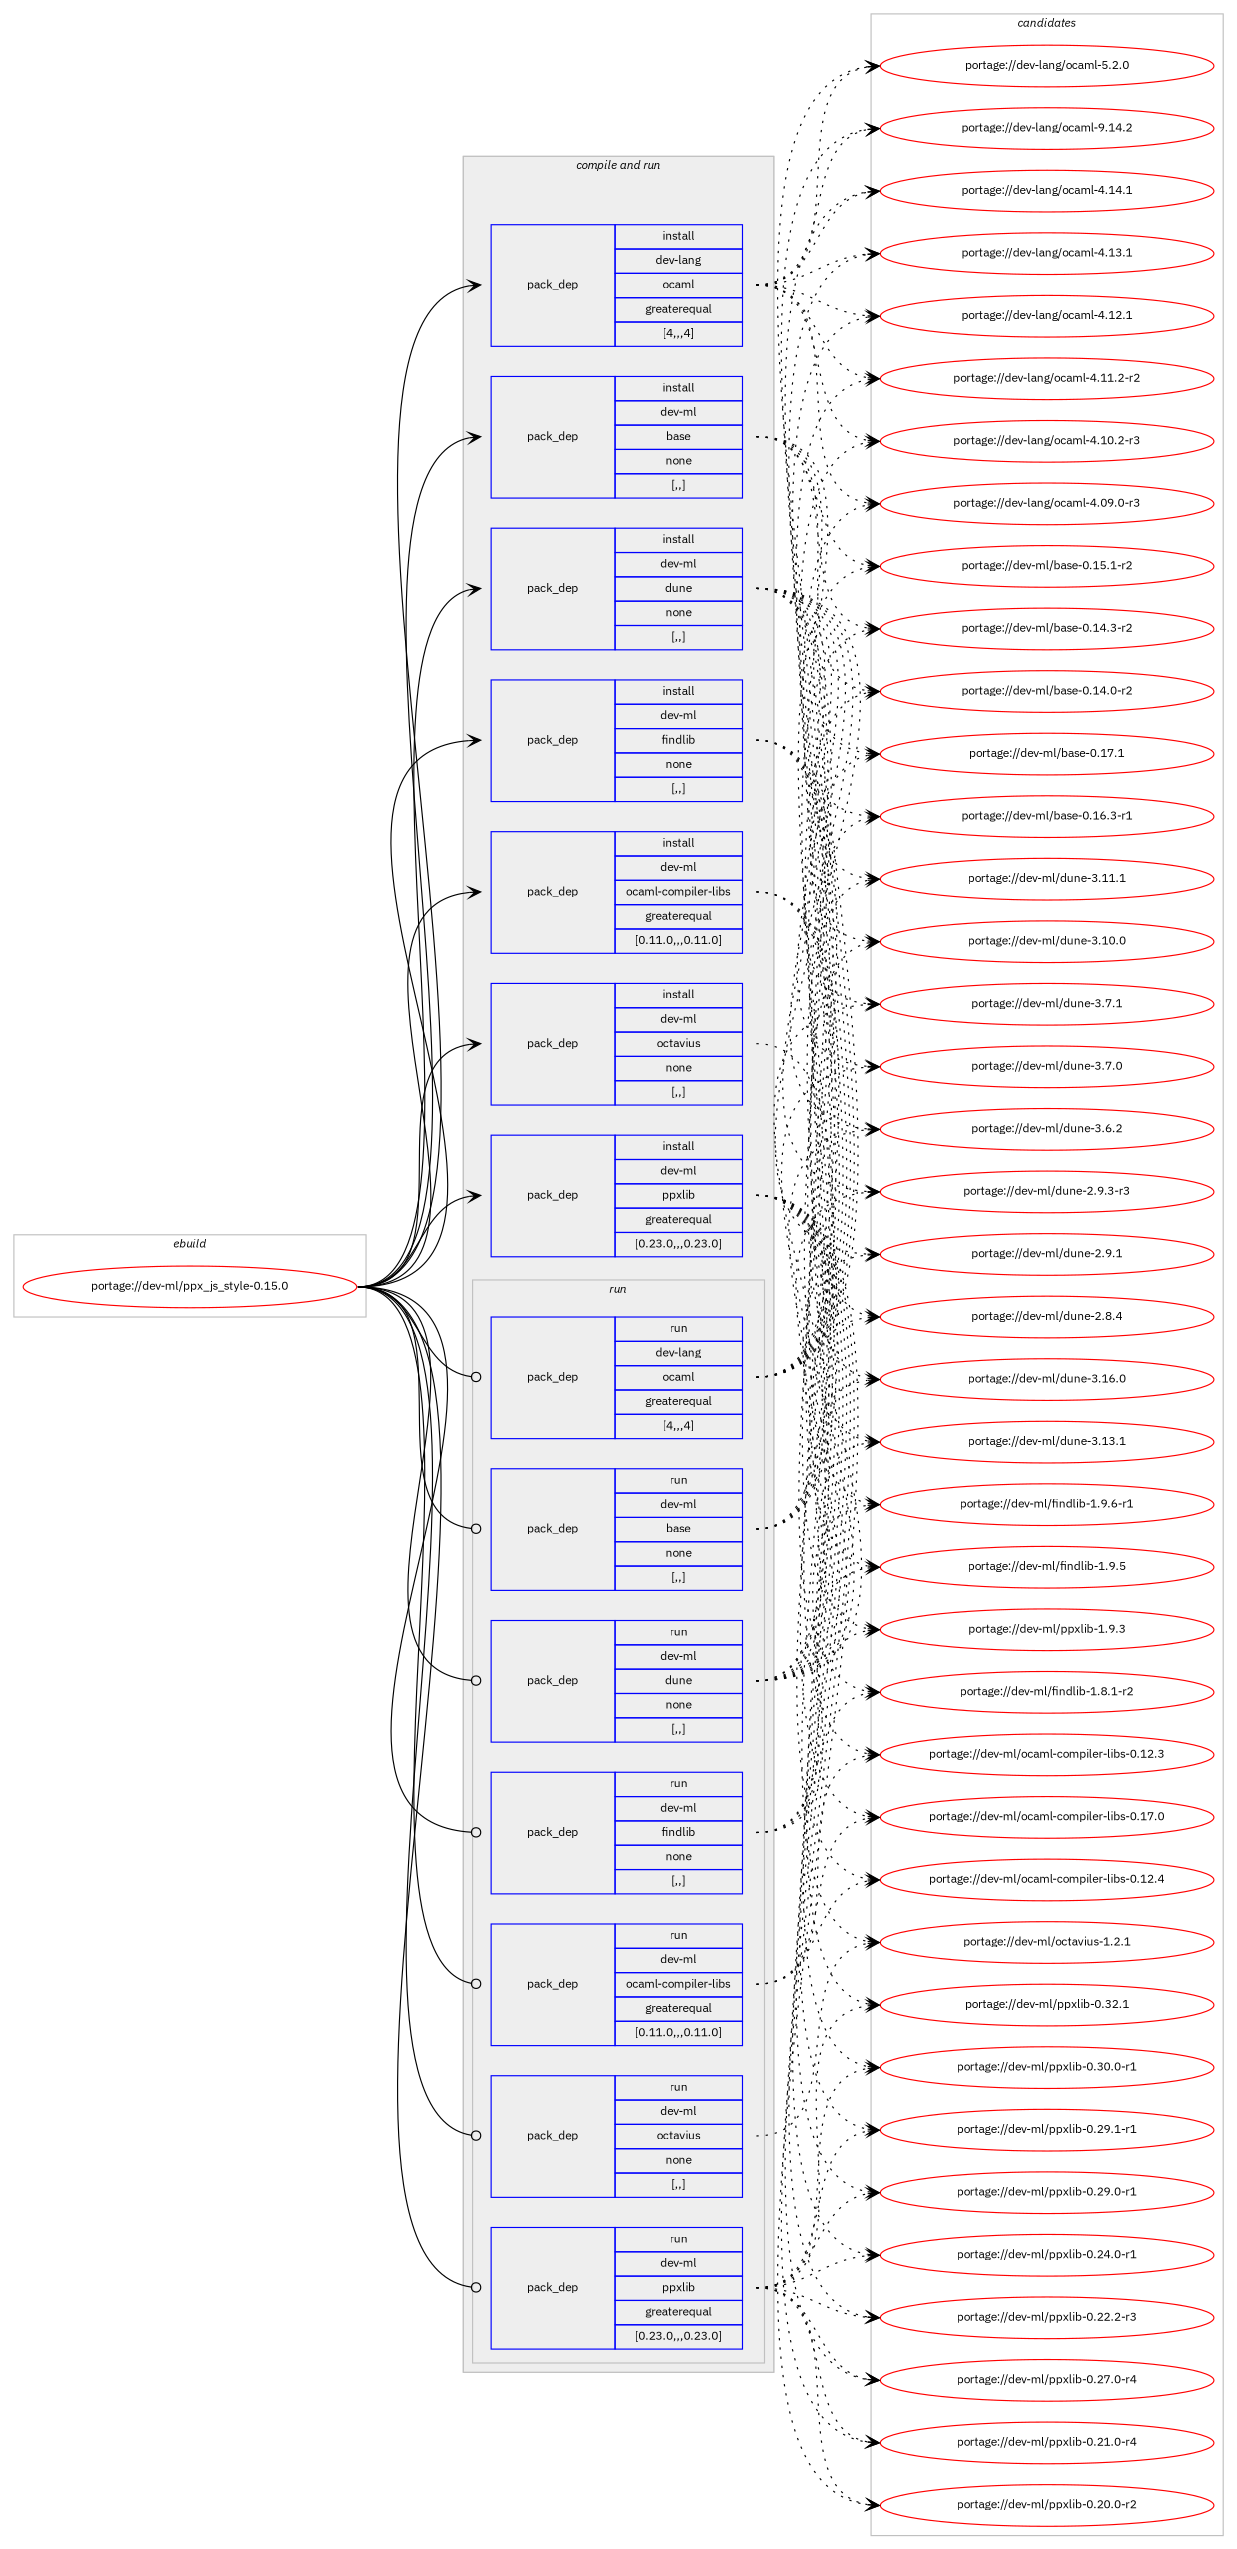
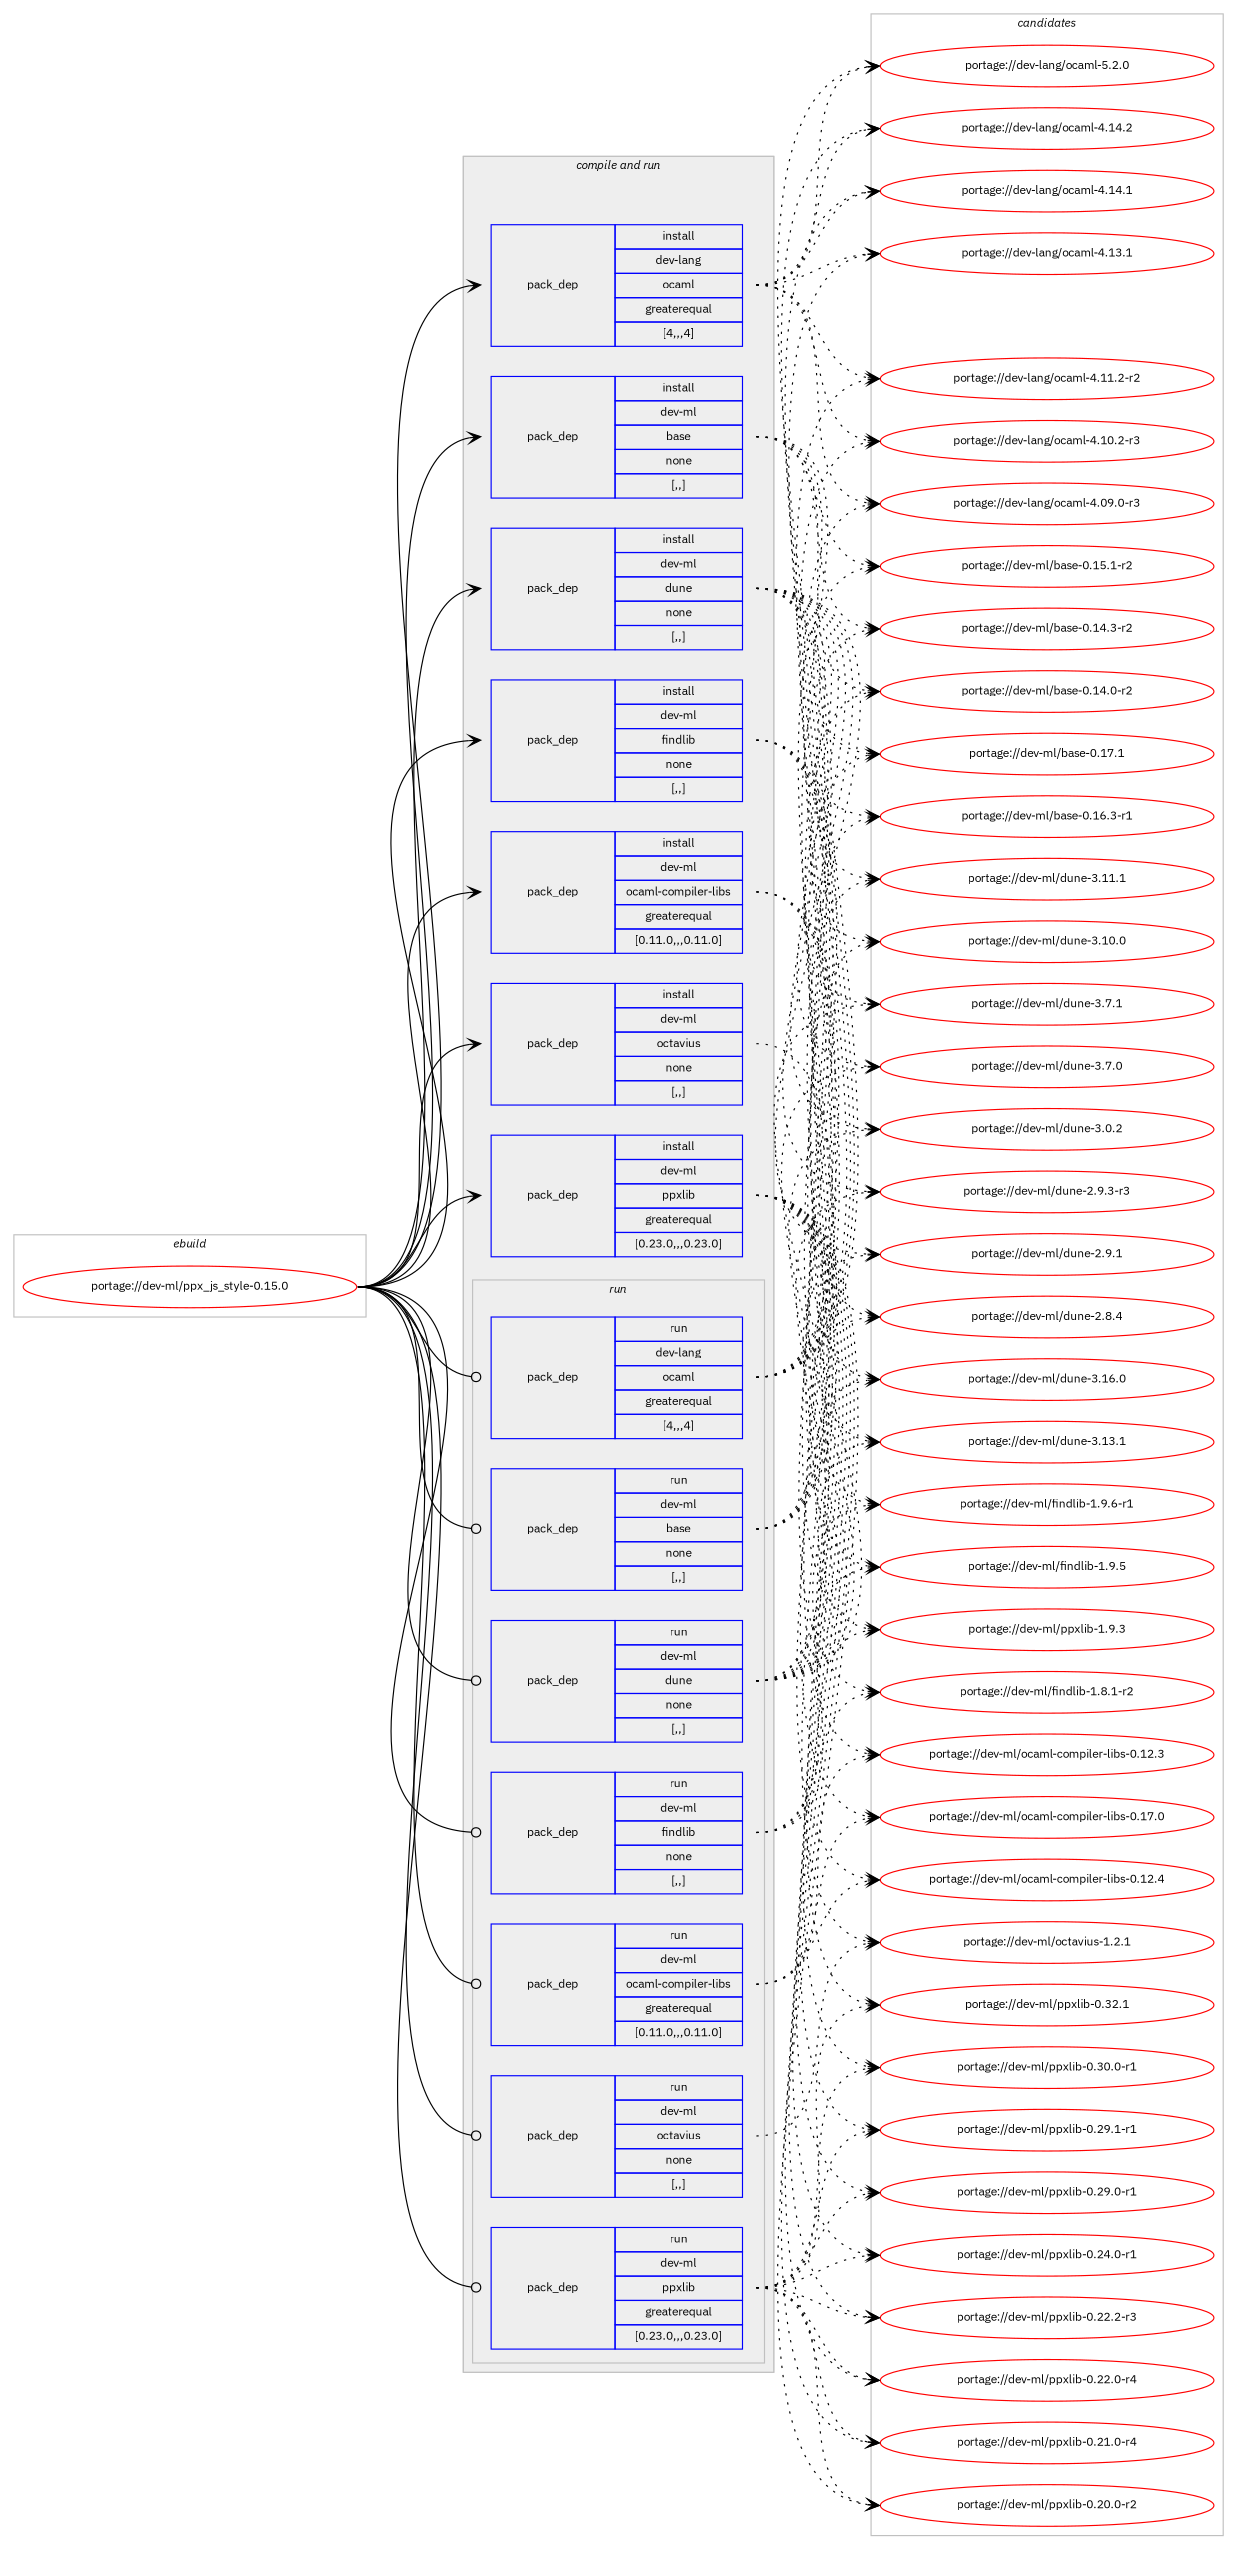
node "portage://dev-lang/ocaml-9.14.2": label "portage://dev-lang/ocaml-9.14.2" -> "portage://dev-lang/ocaml-4.14.2"
node "portage://dev-lang/ocaml-4.12.1": removed
node "portage://dev-ml/dune-3.6.2": label "portage://dev-ml/dune-3.6.2" -> "portage://dev-ml/dune-3.0.2"
node "portage://dev-ml/ppxlib-0.27.0-r4": label "portage://dev-ml/ppxlib-0.27.0-r4" -> "portage://dev-ml/ppxlib-0.22.0-r4"
